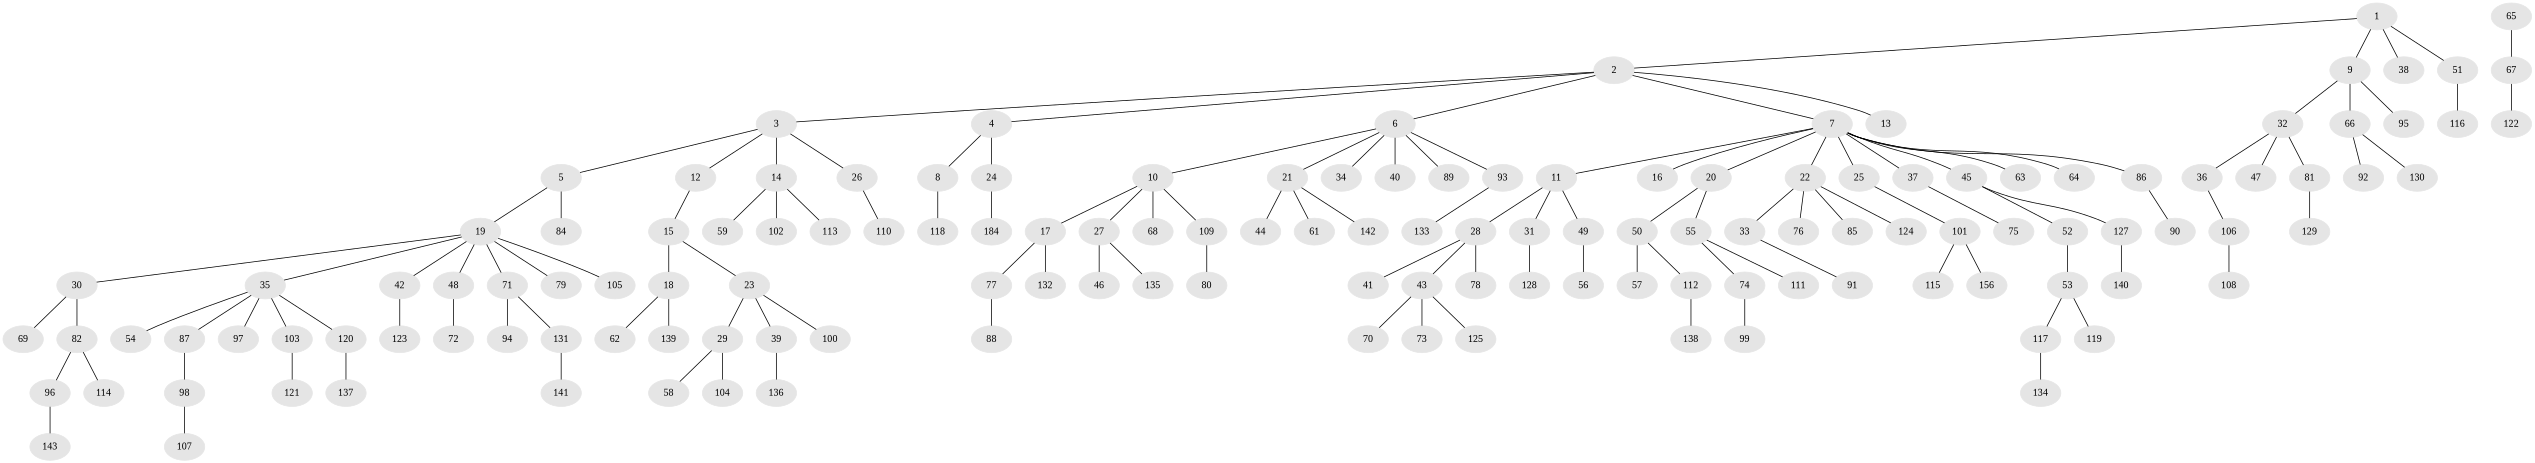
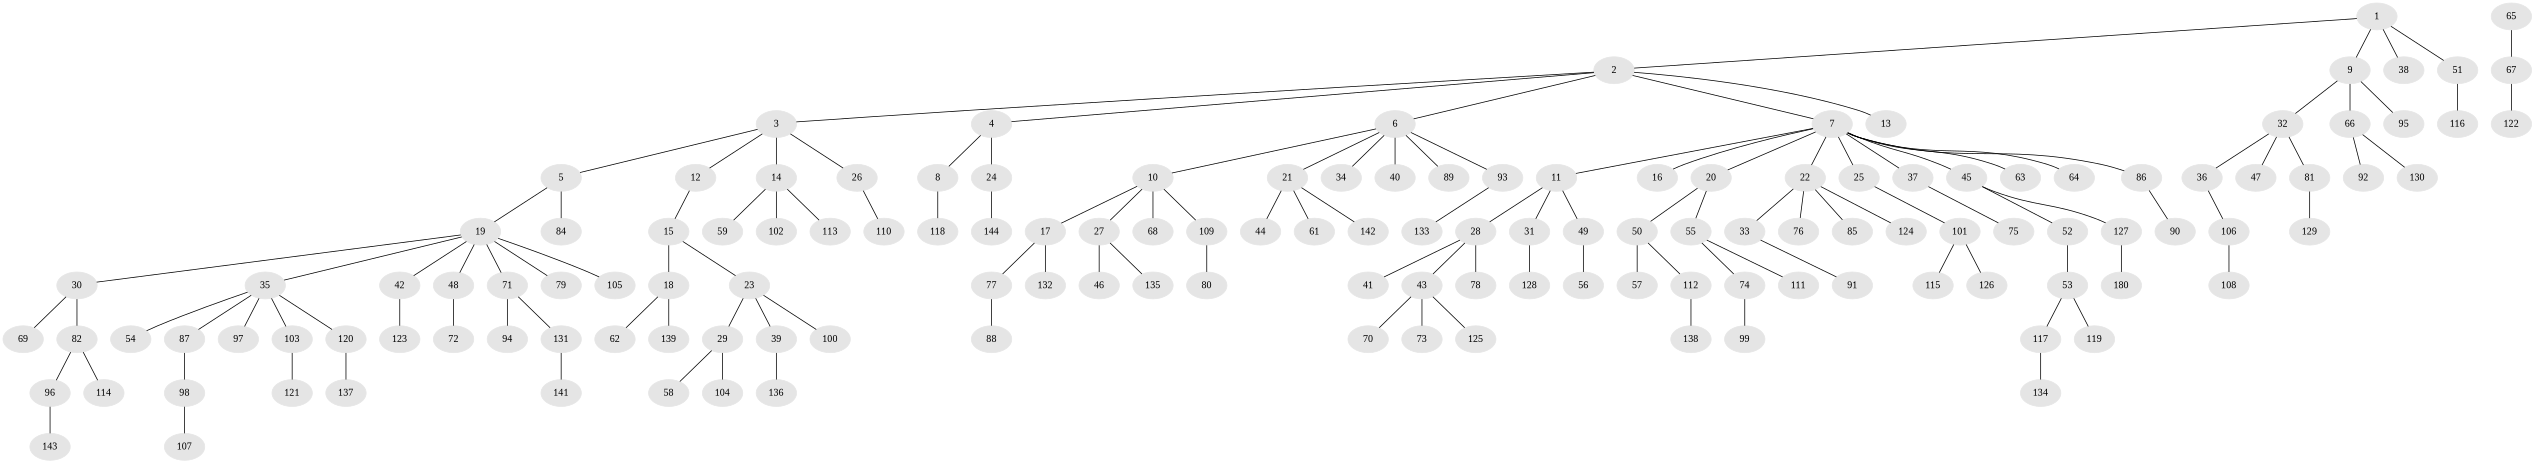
node "184": label "184" -> "144"
node "156": label "156" -> "126"
node "140": label "140" -> "180"
